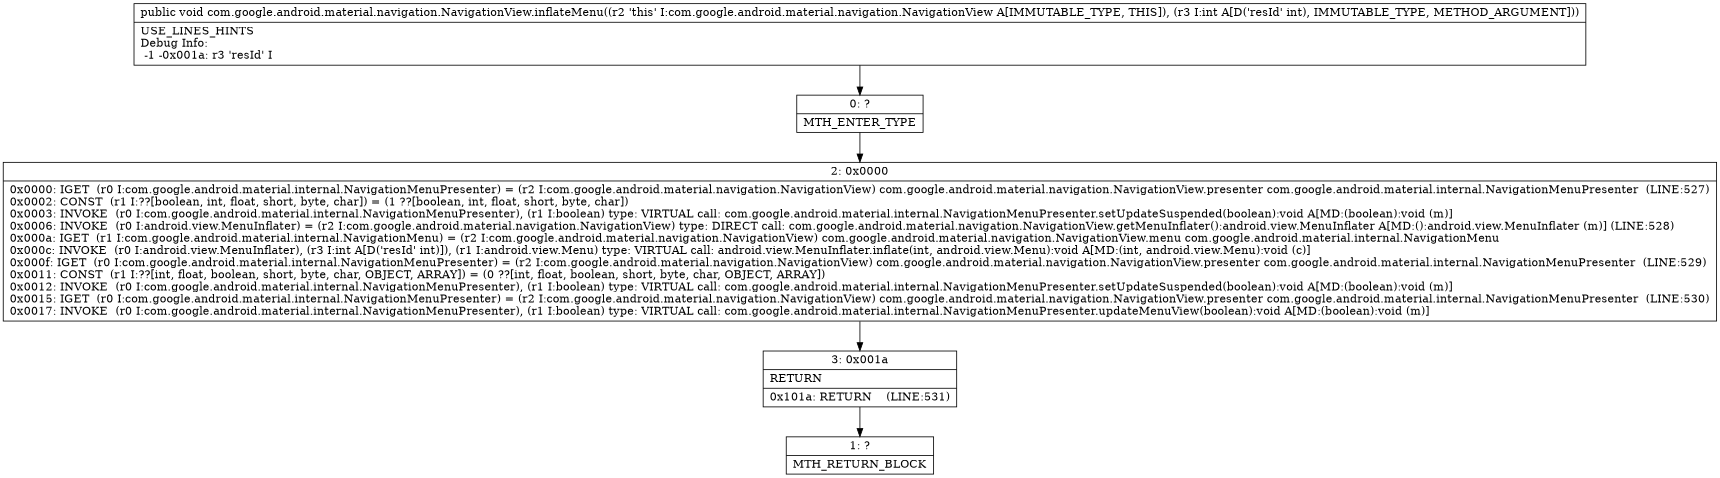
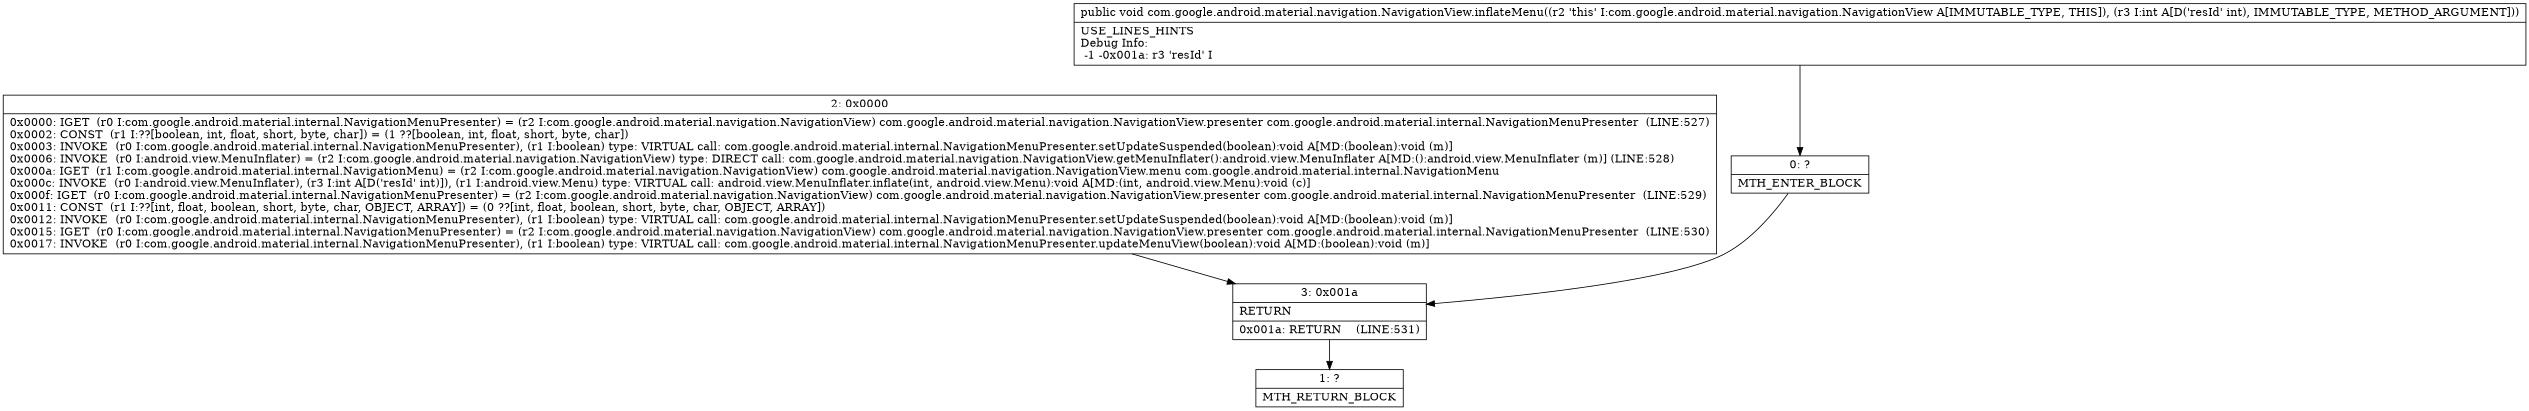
node "0: ?": text "MTH_ENTER_TYPE" -> "MTH_ENTER_BLOCK"
edge "0: ?" -> "2: 0x0000": now "0: ?" -> "3: 0x001a"
node "3: 0x001a": text "0x101a: RETURN    (LINE:531)" -> "0x001a: RETURN    (LINE:531)"
